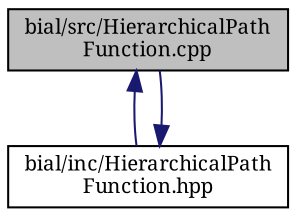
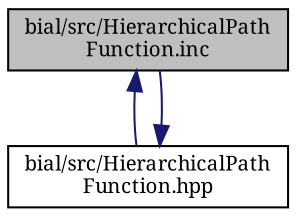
node "bial/src/HierarchicalPath Function.cpp": label "bial/src/HierarchicalPath Function.cpp" -> "bial/src/HierarchicalPath Function.inc"
node "bial/inc/HierarchicalPath Function.hpp": label "bial/inc/HierarchicalPath Function.hpp" -> "bial/src/HierarchicalPath Function.hpp"
